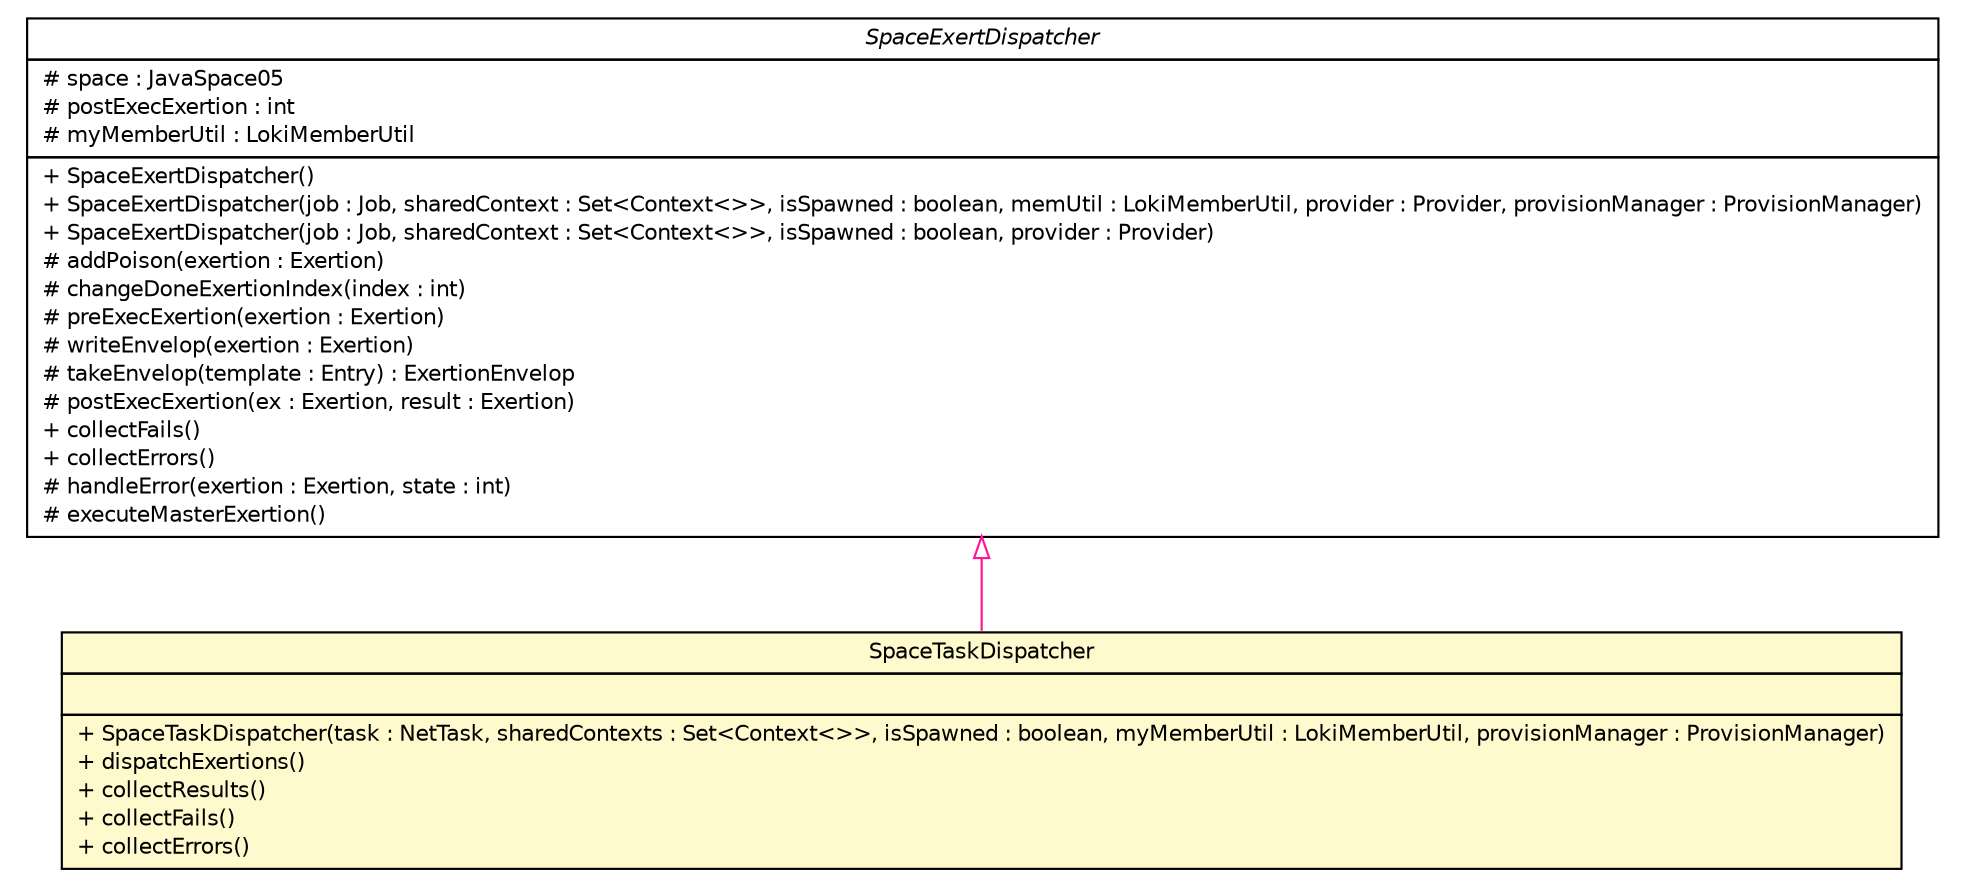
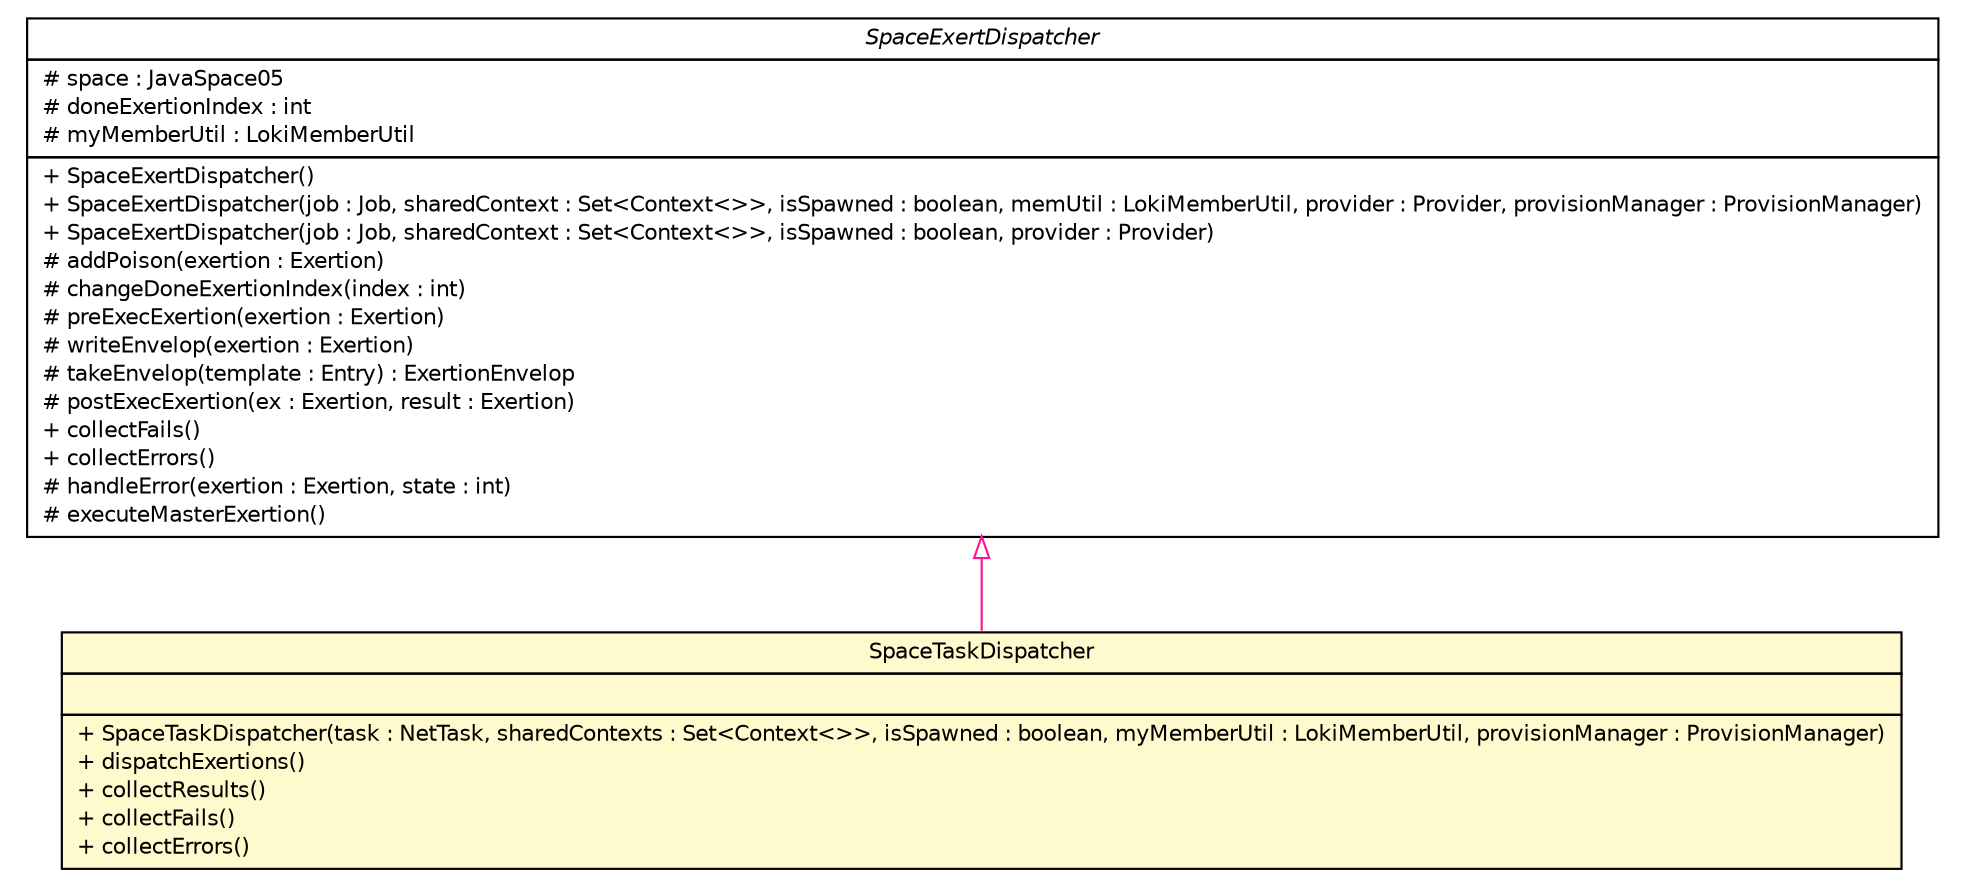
node "SpaceExertDispatcher": text "# postExecExertion : int" -> "# doneExertionIndex : int"
